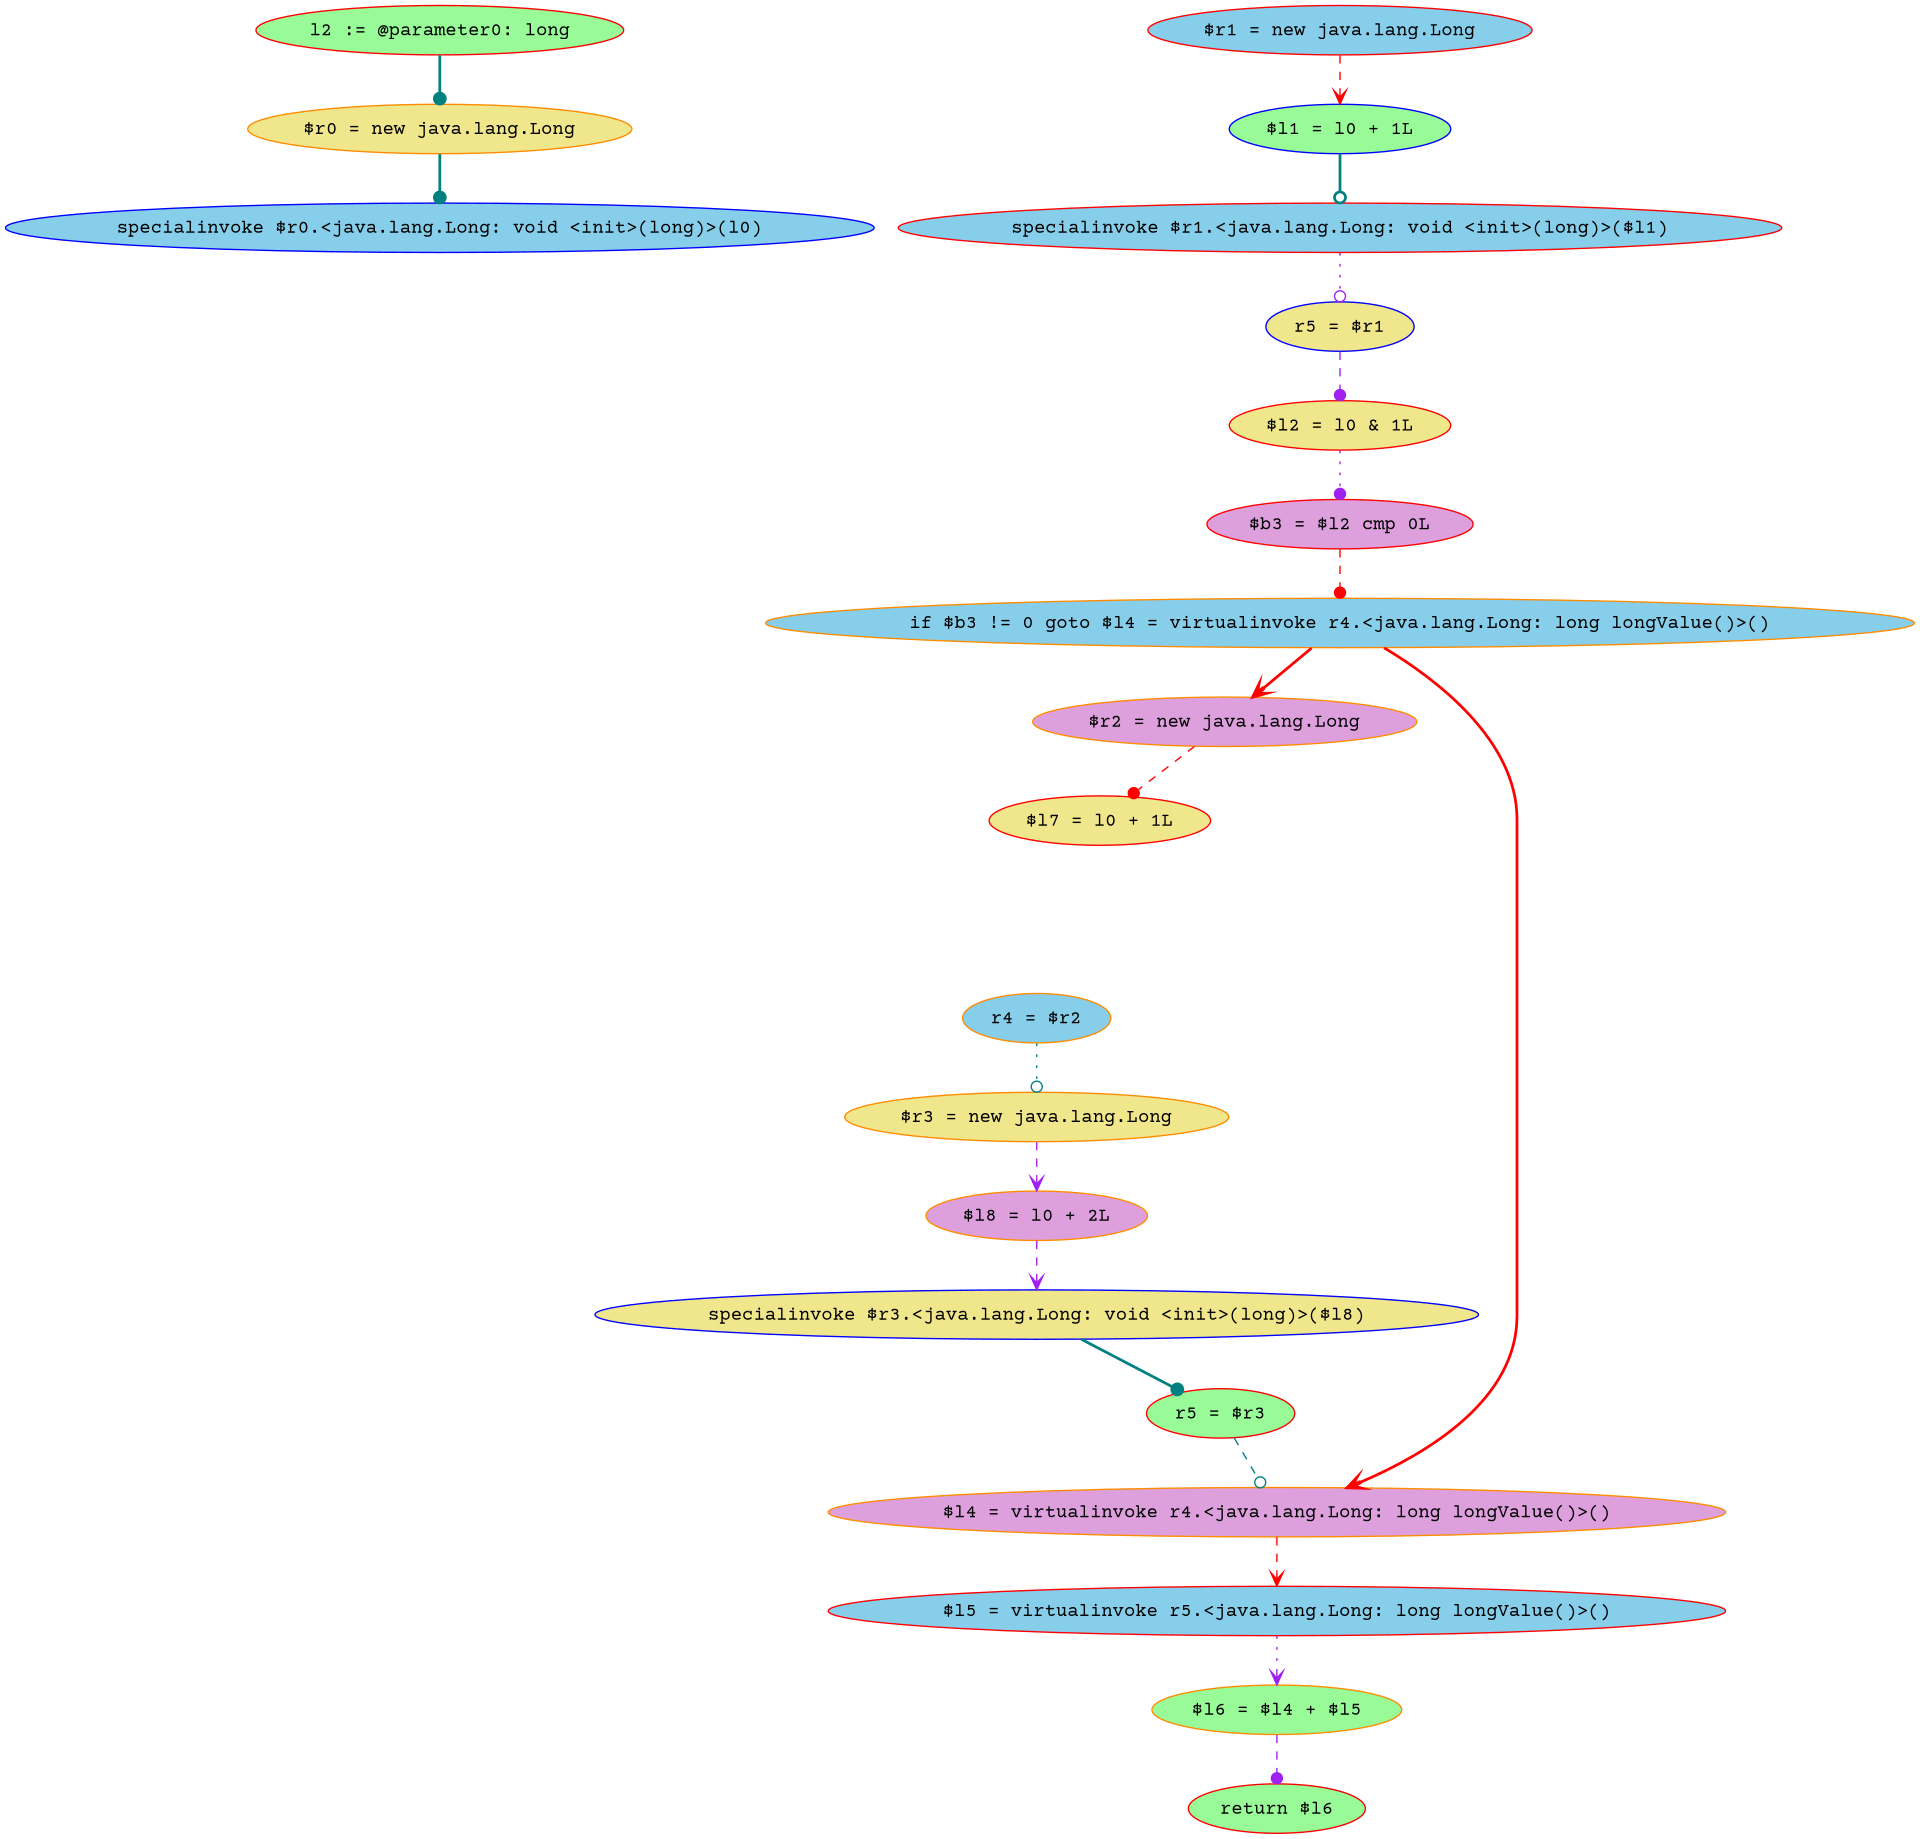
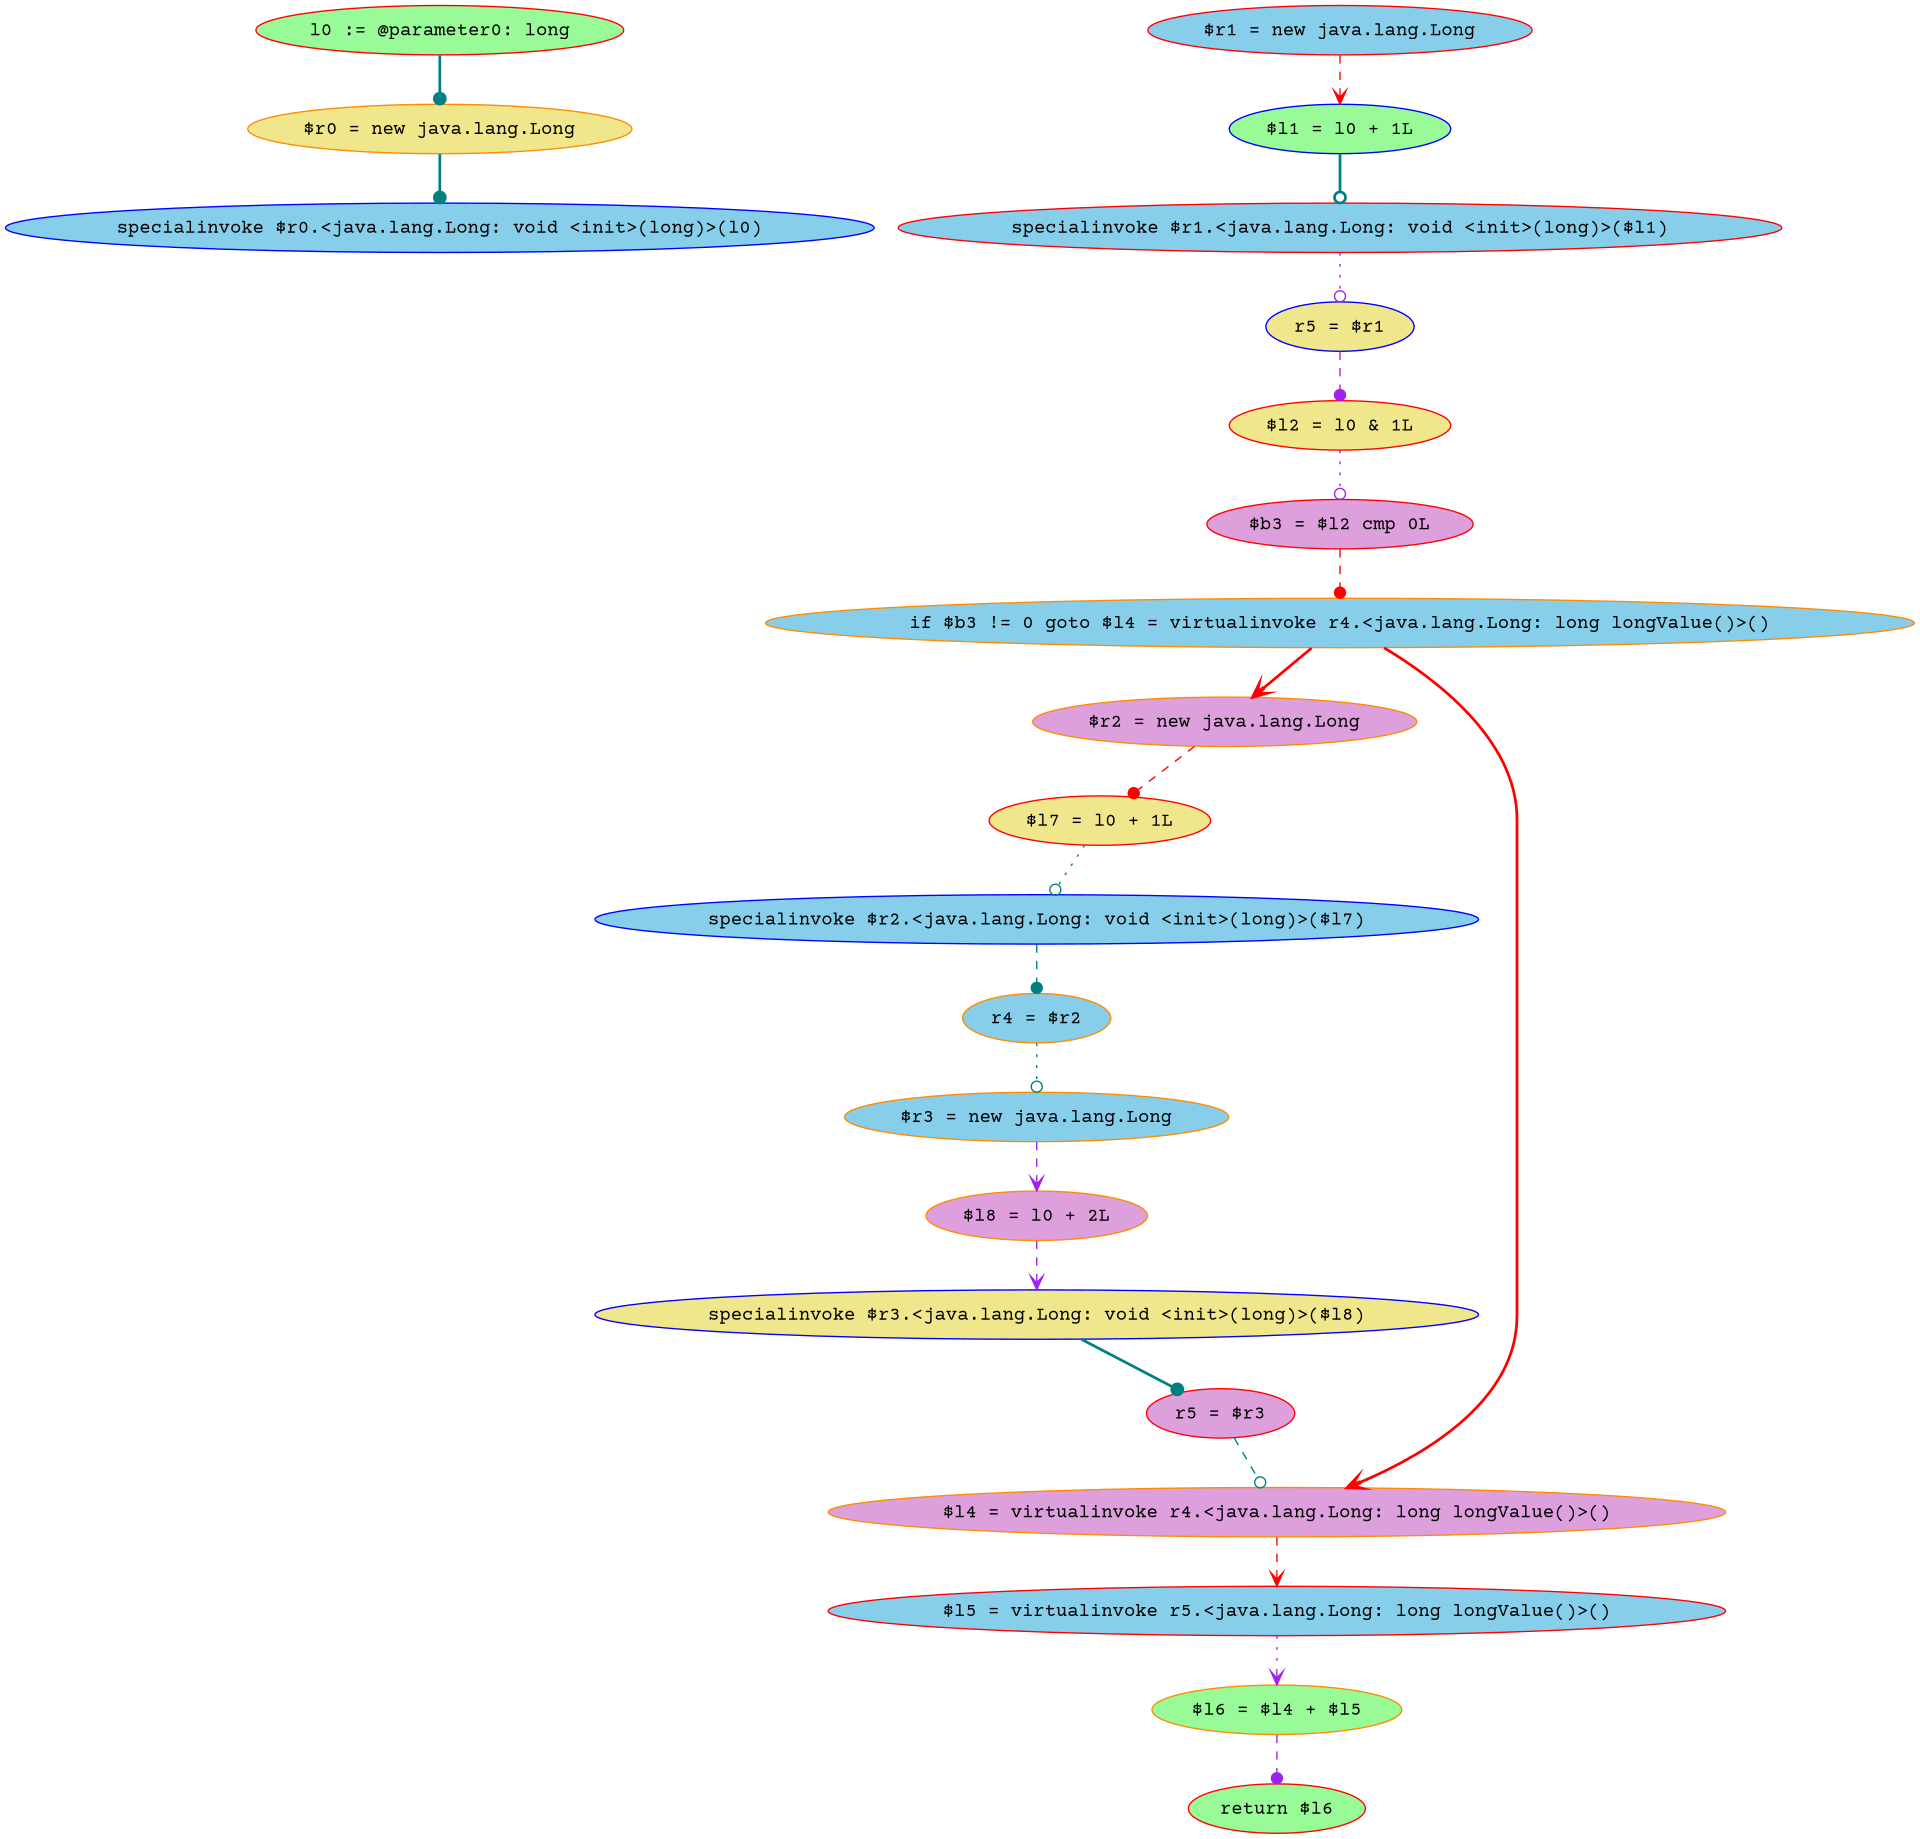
node "l2 := @parameter0: long": label "l2 := @parameter0: long" -> "l0 := @parameter0: long"
edge "$l2 = l0 & 1L" -> "$b3 = $l2 cmp 0L": arrowhead dot -> odot
node "specialinvoke $r2.<java.lang.Long: void <init>(long)>($l7)": added
node "$r3 = new java.lang.Long": fillcolor khaki -> skyblue
node "r5 = $r3": fillcolor palegreen -> plum
